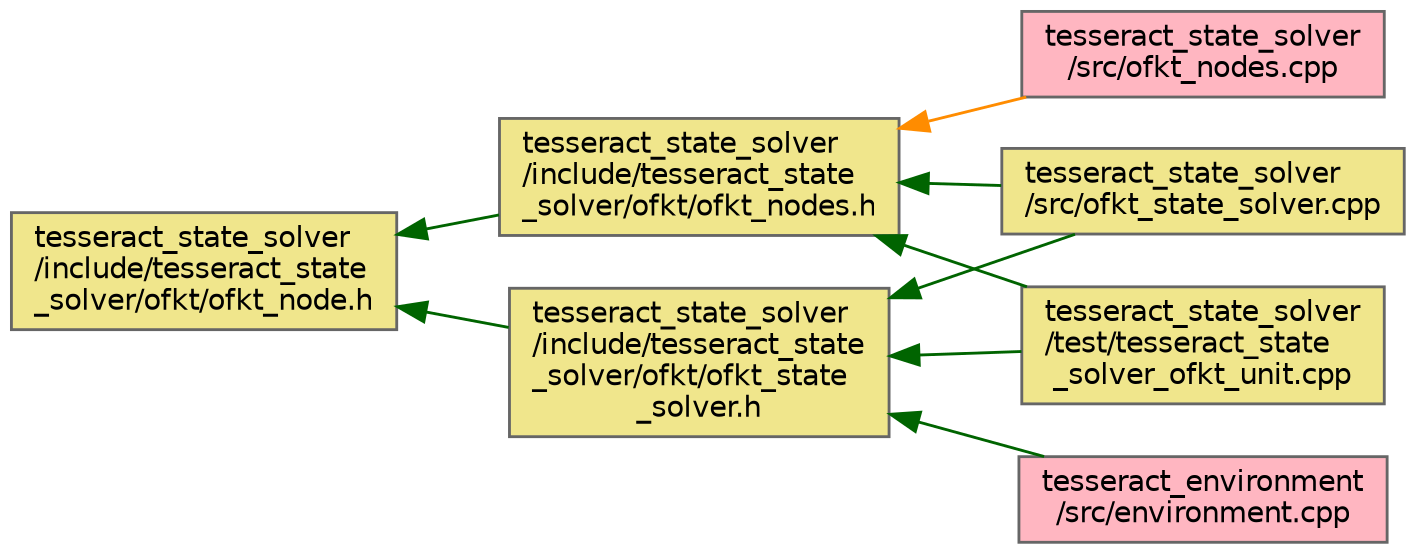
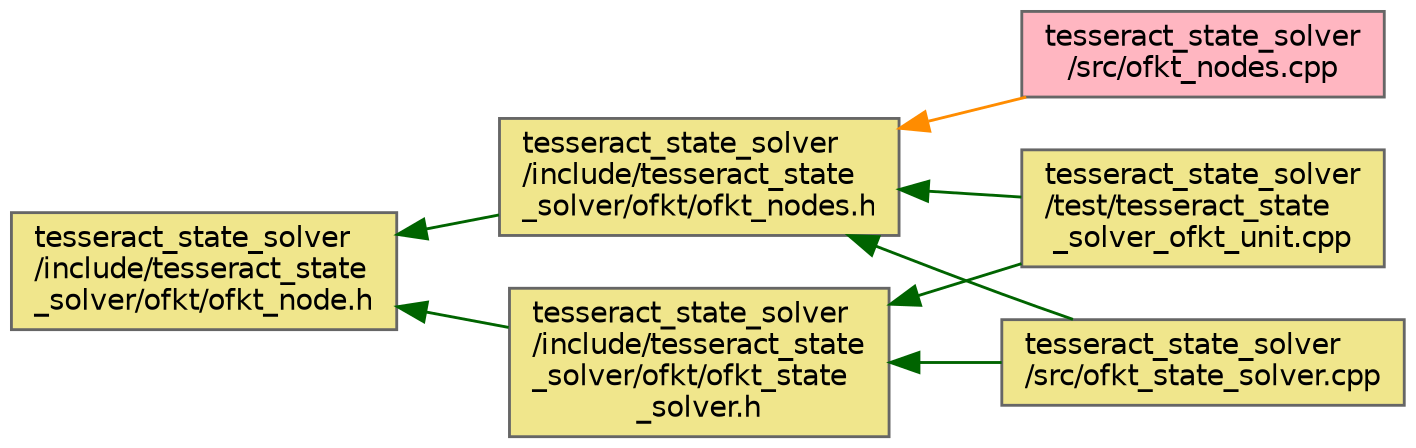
node "tesseract_environment /src/environment.cpp": removed
